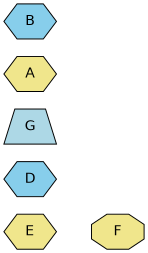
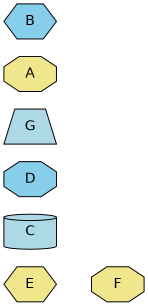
node "A": shape hexagon -> octagon
node "D": shape hexagon -> octagon
node "C": added
